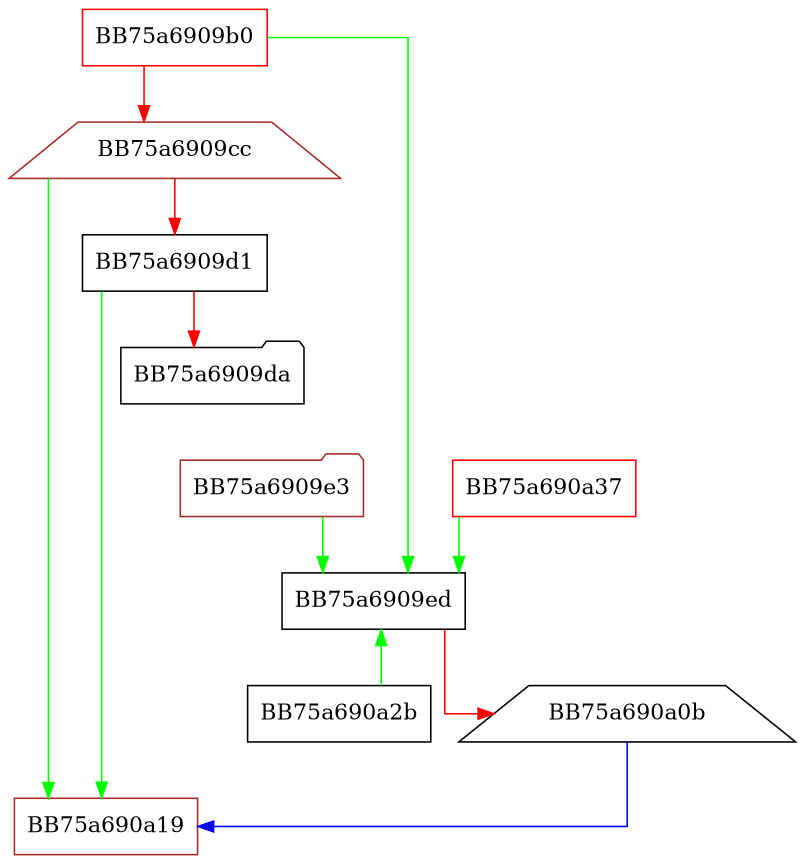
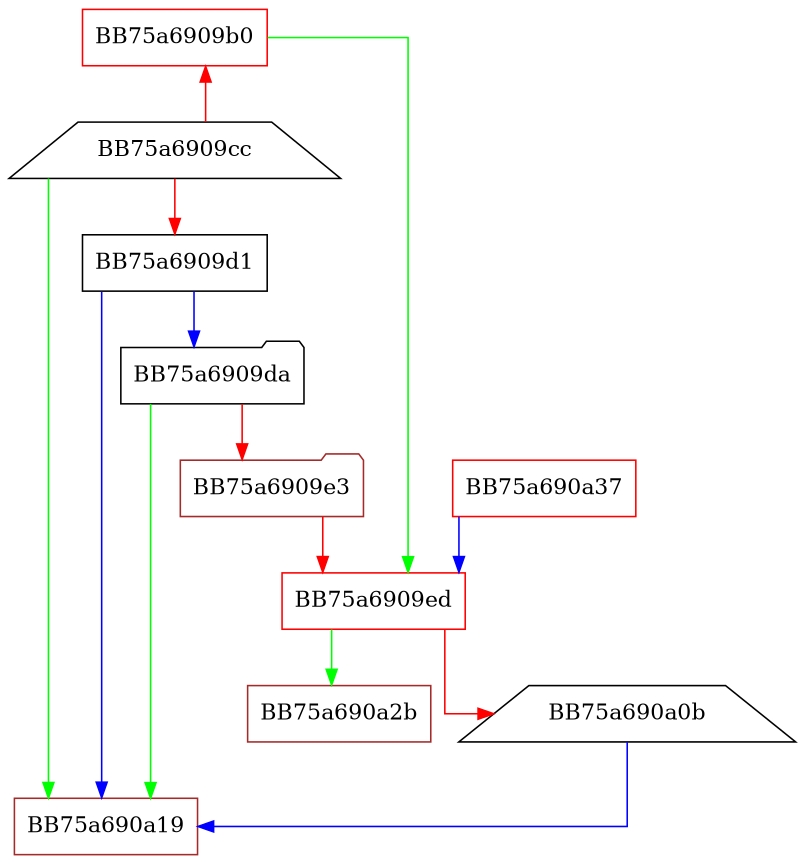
edge "BB75a6909b0" -> "BB75a6909cc": reversed
node "BB75a6909cc": color brown -> black
edge "BB75a6909d1" -> "BB75a6909da": color red -> blue
edge "BB75a6909da" -> "BB75a6909e3": added
edge "BB75a6909d1" -> "BB75a690a19": color green -> blue
edge "BB75a6909e3" -> "BB75a6909ed": color green -> red
edge "BB75a690a37" -> "BB75a6909ed": color green -> blue
edge "BB75a6909da" -> "BB75a690a19": added
node "BB75a6909ed": color black -> red
edge "BB75a690a2b" -> "BB75a6909ed": reversed
node "BB75a690a2b": color black -> brown
